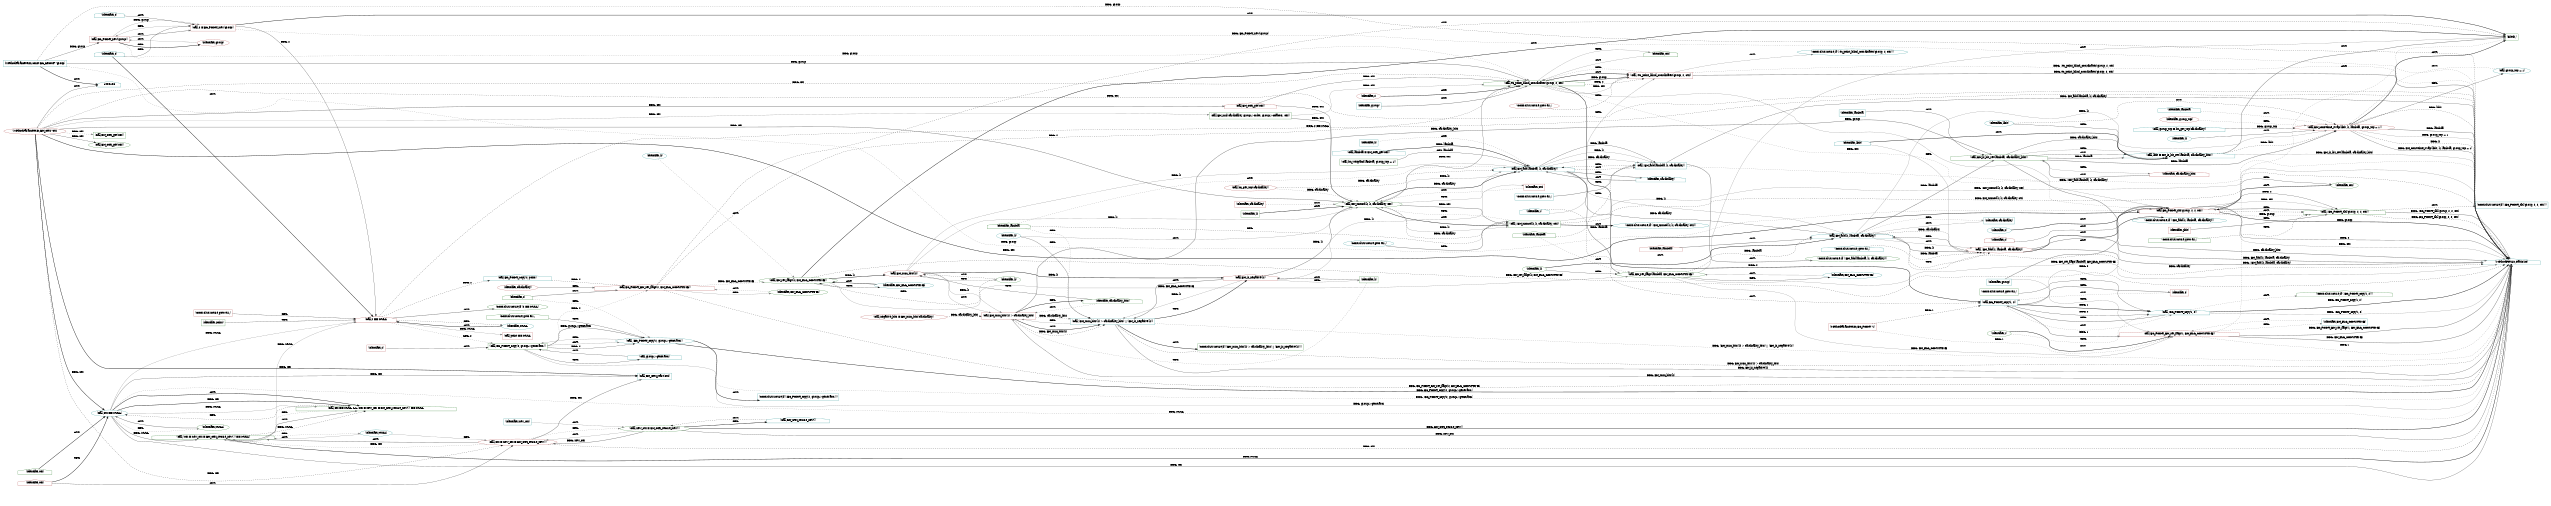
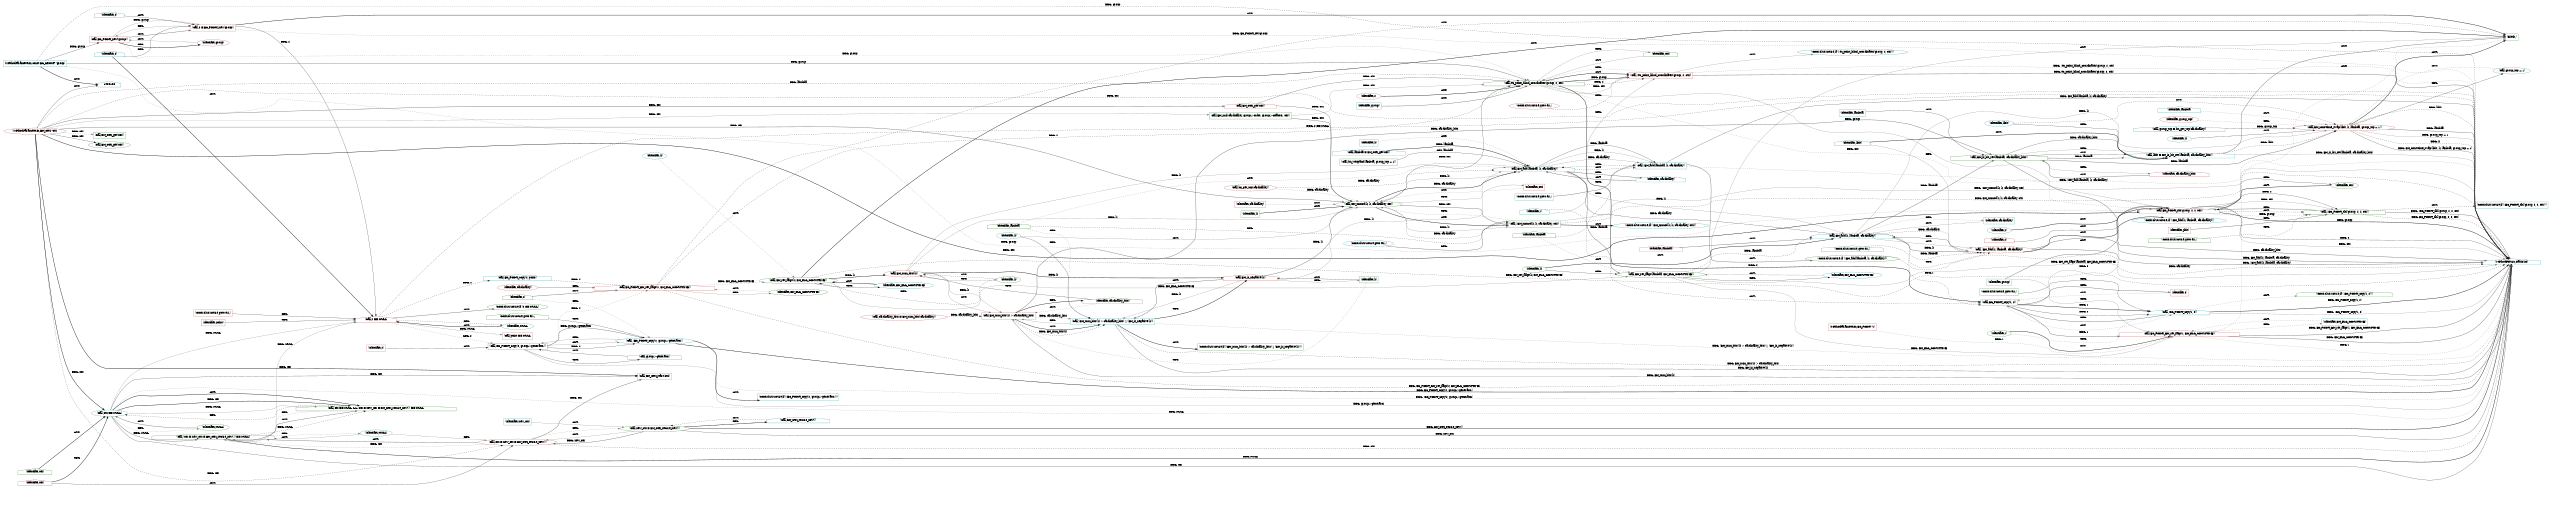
edge "(Call,s = EC_POINT_new(group))" -> "(MethodReturn,static int)": label "DDG: EC_POINT_new(group)" -> "DDG: EC_POINT_set(group)"
edge "(MethodParameterIn,BN_CTX *ctx)" -> "(Call,ec_point_blind_coordinates(group, s, ctx))": label "DDG: ctx" -> "DDG: lambda"
edge "(MethodParameterIn,EC_POINT *r)" -> "(Call,EC_POINT_copy(r, s))": now "(ControlStructure,if (!BN_add(lambda, k, cardinality)))" -> "(Call,EC_POINT_copy(r, s))"
node "(Call,negative_bits = BN_num_bits(cardinality))": label "(Call,negative_bits = BN_num_bits(cardinality))" -> "(Call,cardinality_bits = BN_num_bits(cardinality))"
